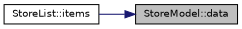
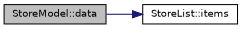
edge "StoreList::items" -> "StoreModel::data": reversed
